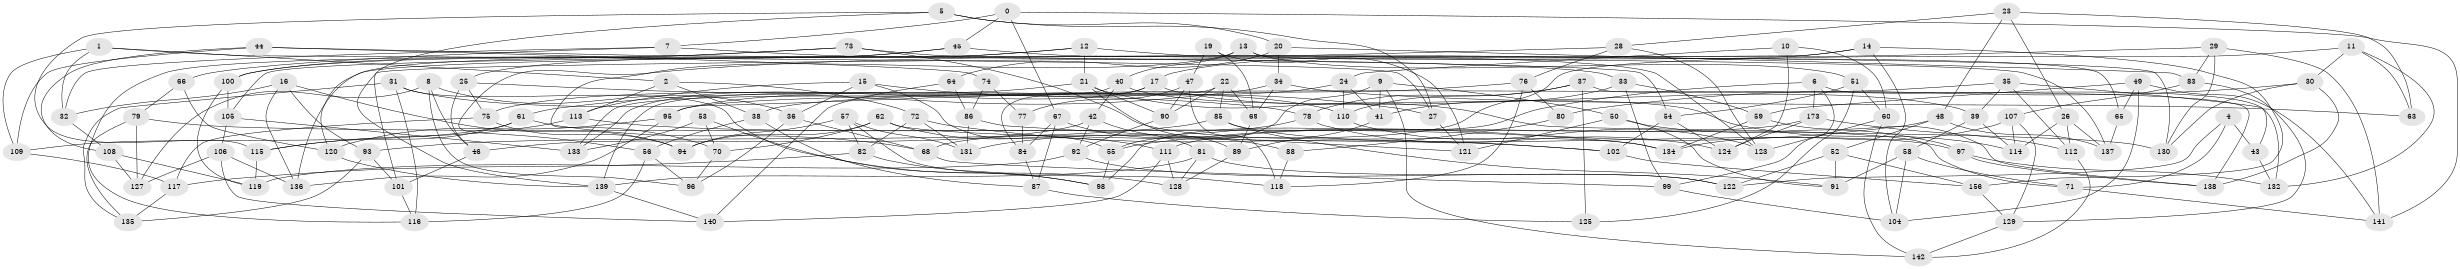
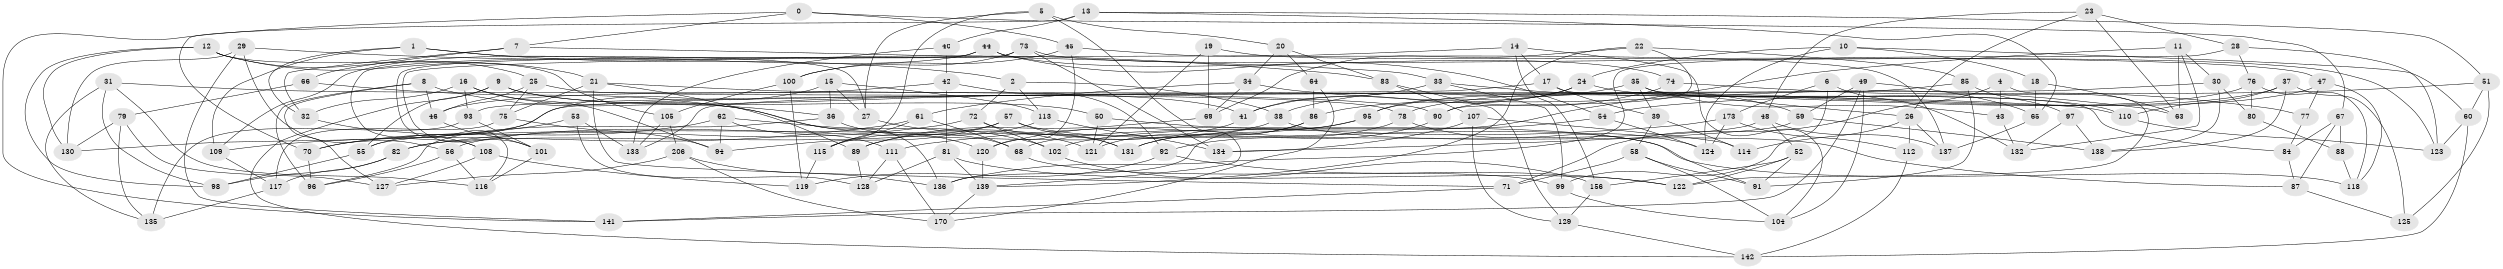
node "18": added
edge "40" -- "114": removed
edge "35" -- "112": now "35" -- "26"
edge "6" -- "98": now "12" -- "98"
edge "50" -- "97": removed
node "106": label "106" -> "206"
node "140": label "140" -> "170"
